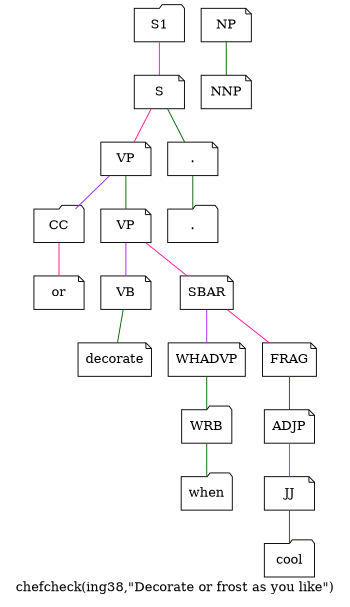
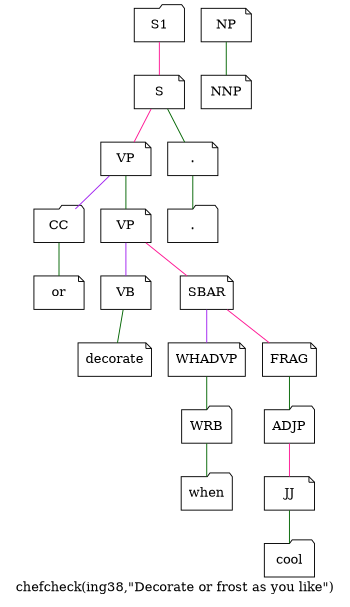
edge "CC" -- "or": color deeppink -> darkgreen
node "ADJP": shape note -> folder
